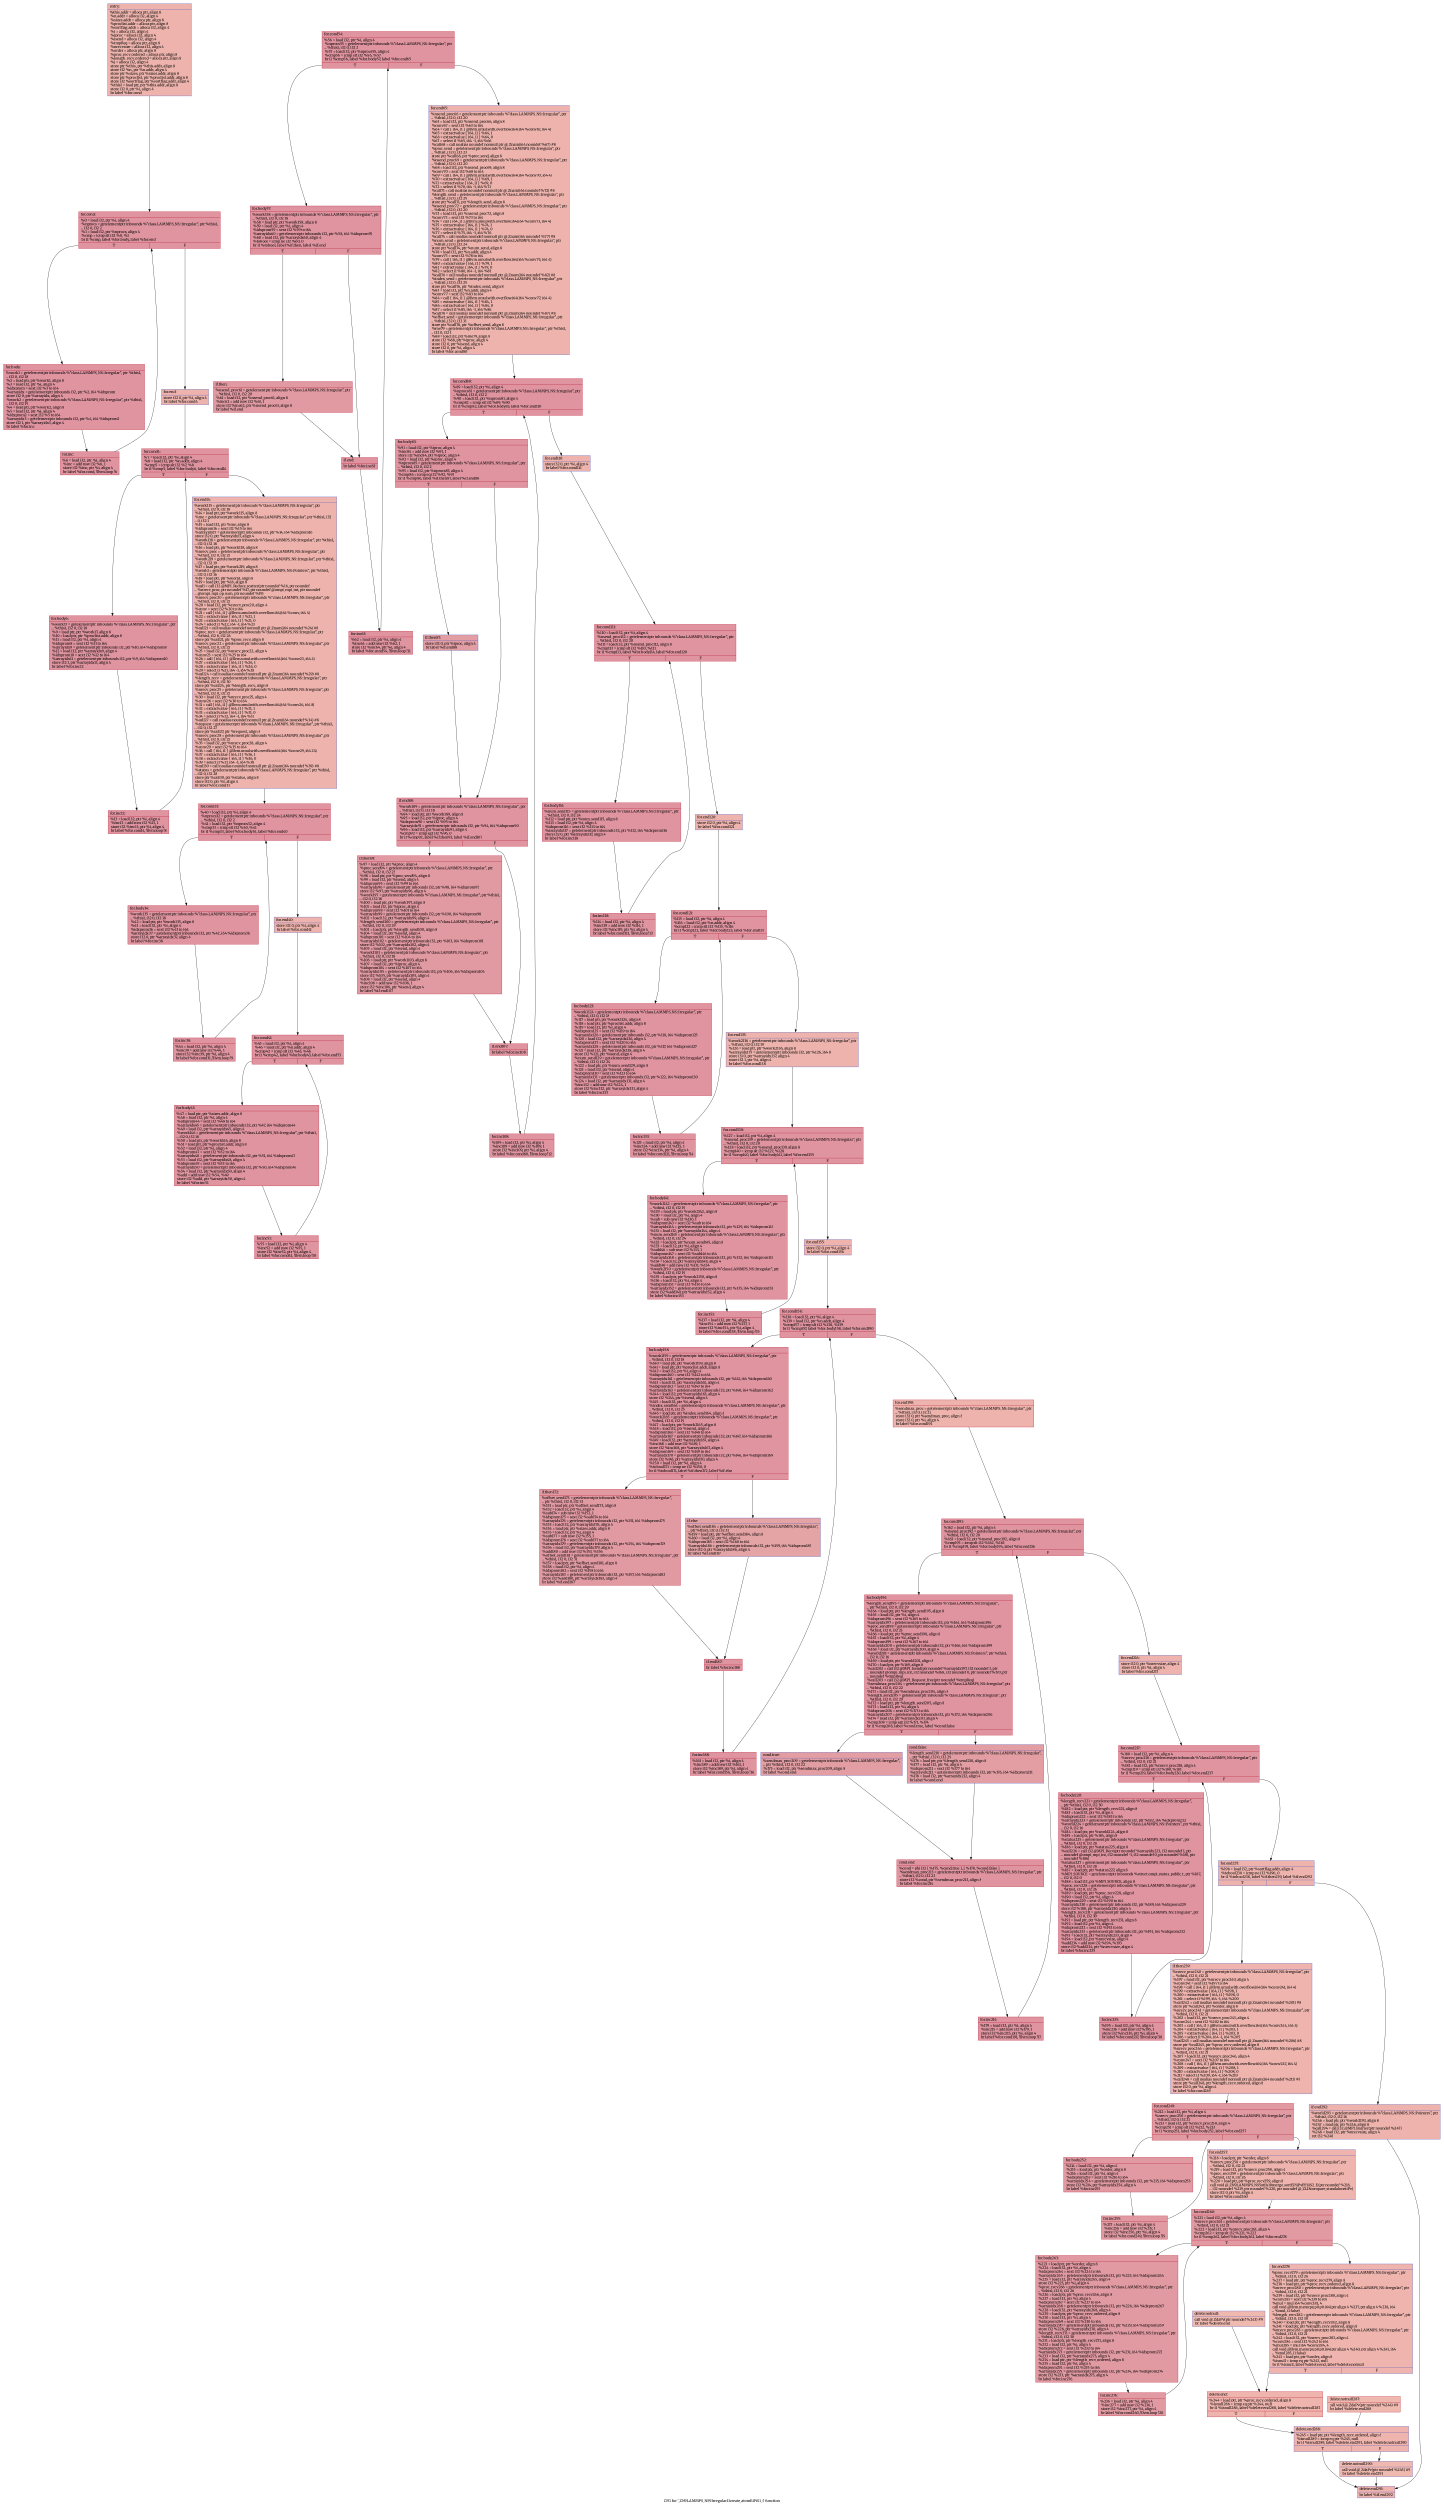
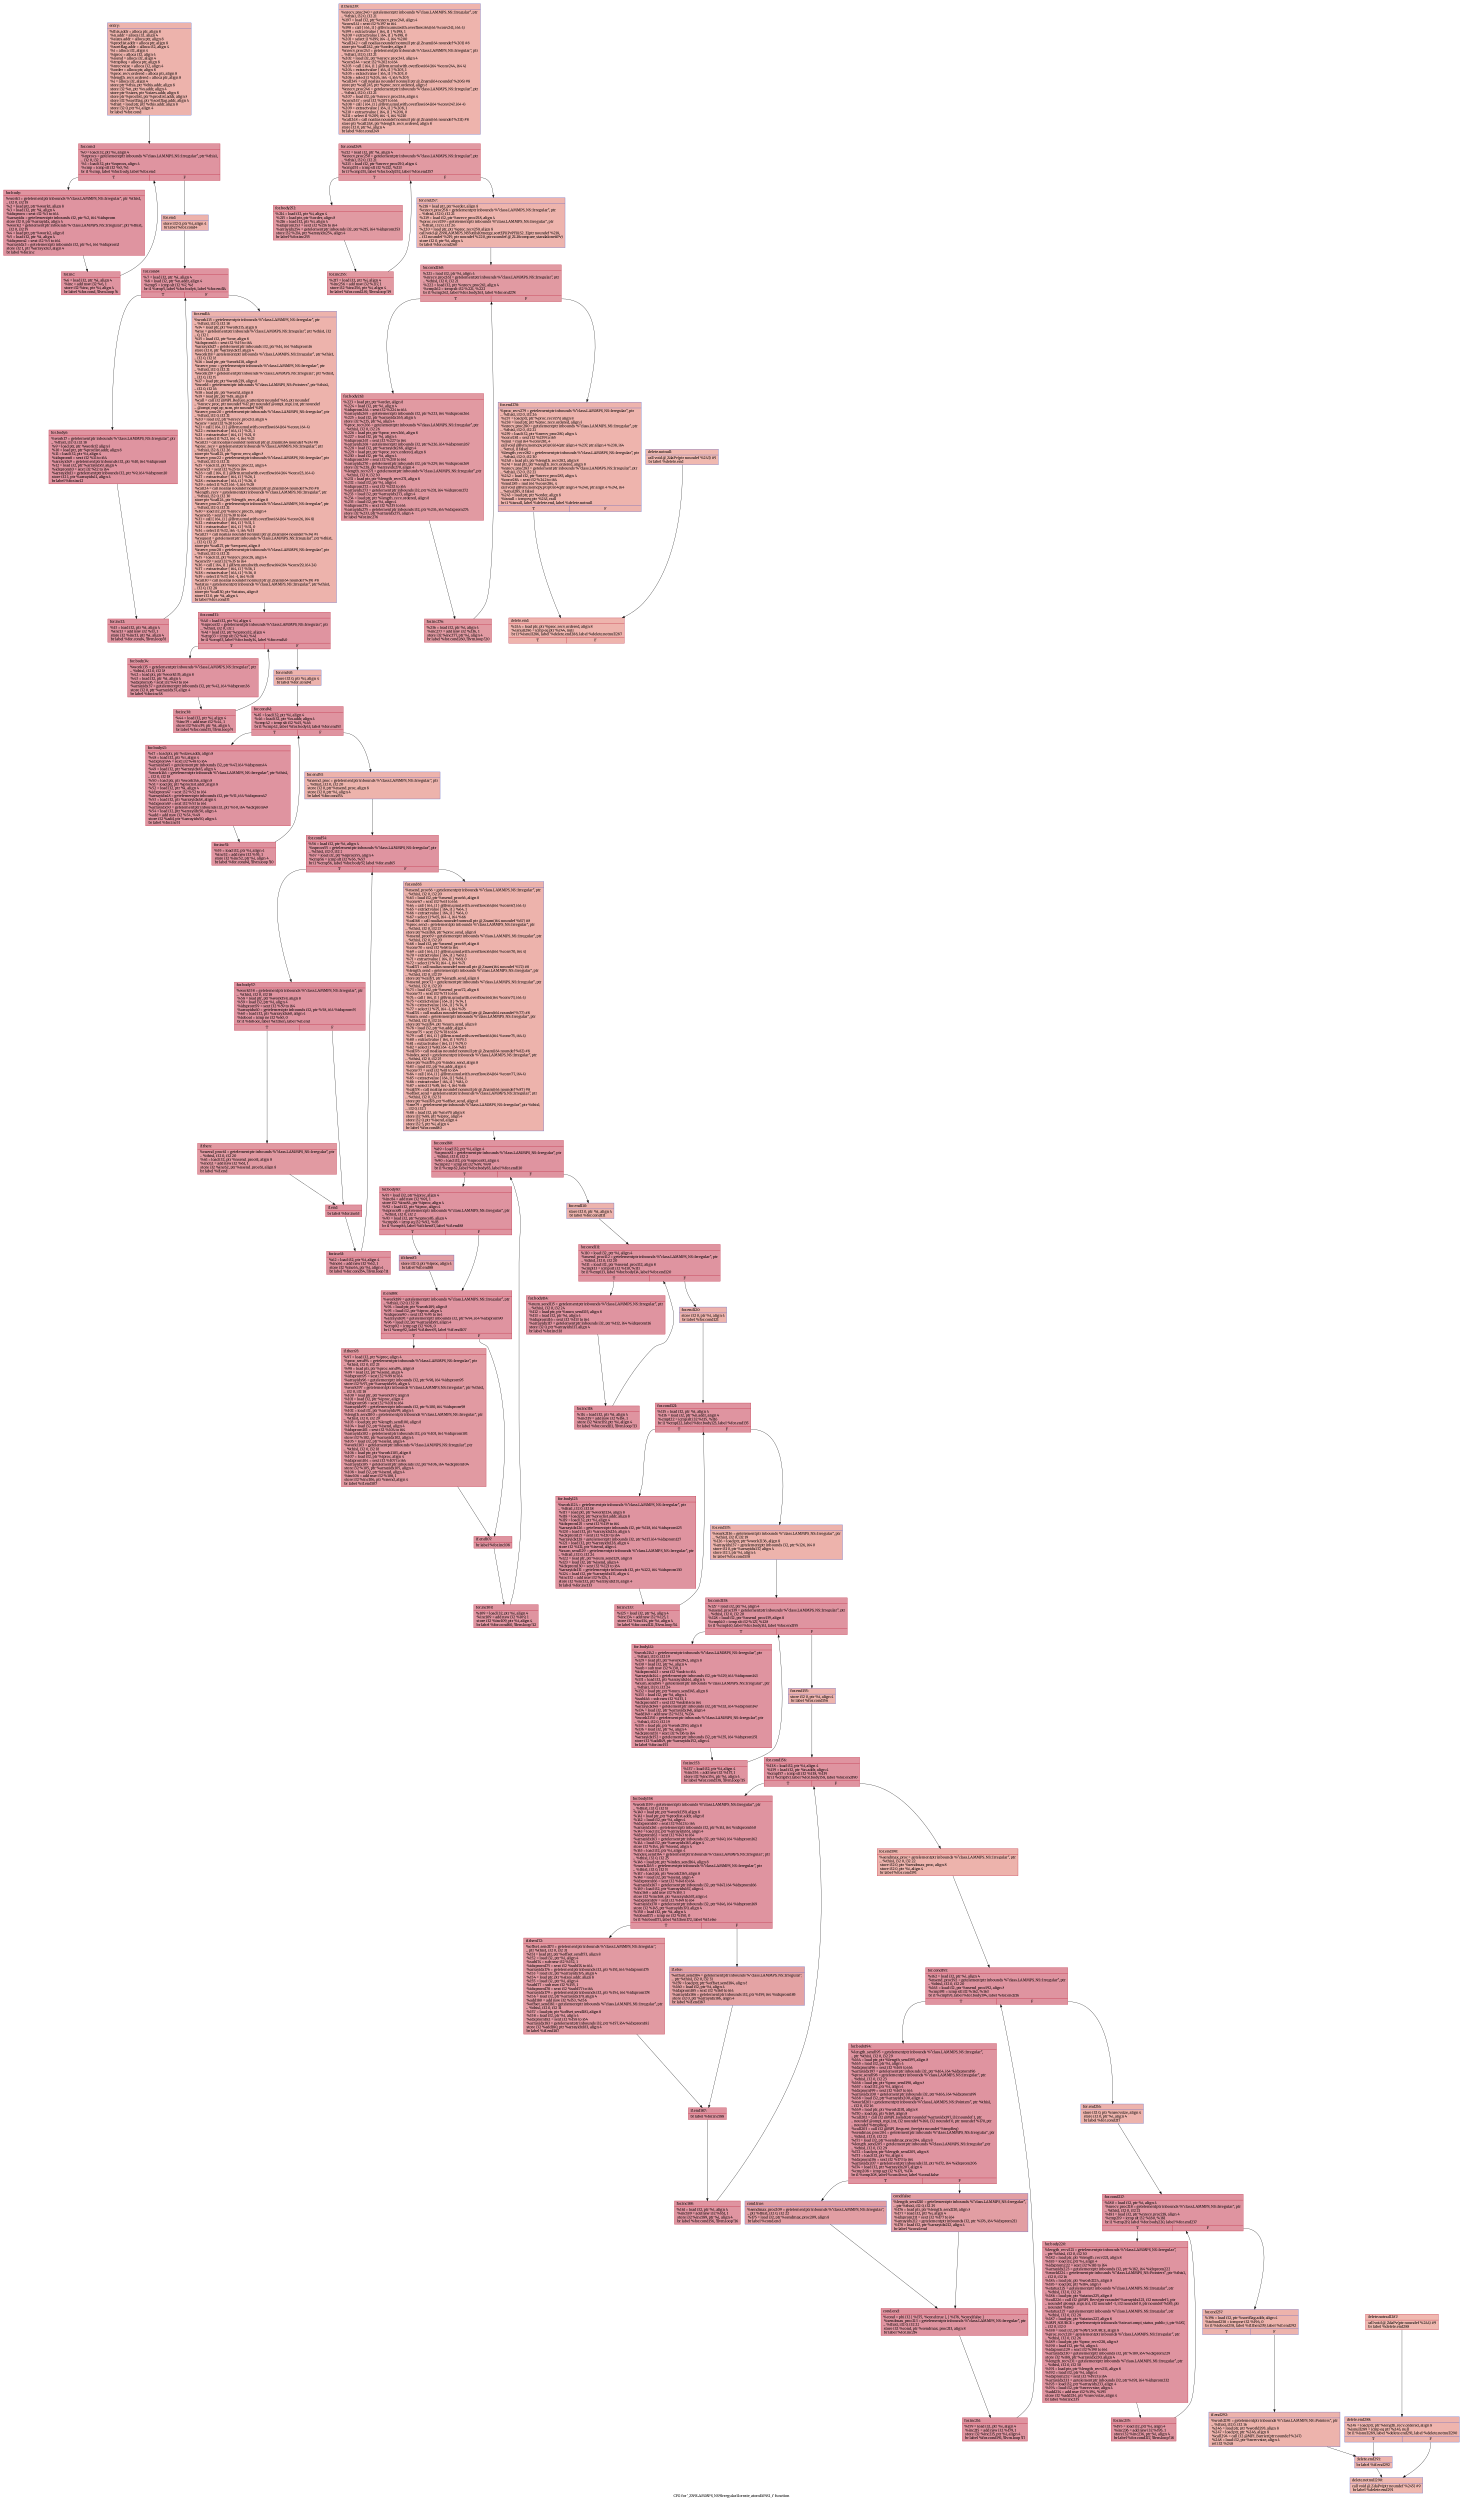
node "for.end65:": text "store i32 0, ptr %i, align 4" -> "store i32 5, ptr %i, align 4"
node "for.end53:": added
edge "for.end237:" -> "if.then239:": removed
edge "delete.end:" -> "delete.end288:": removed
edge "delete.notnull290:" -> "delete.end291:": reversed
